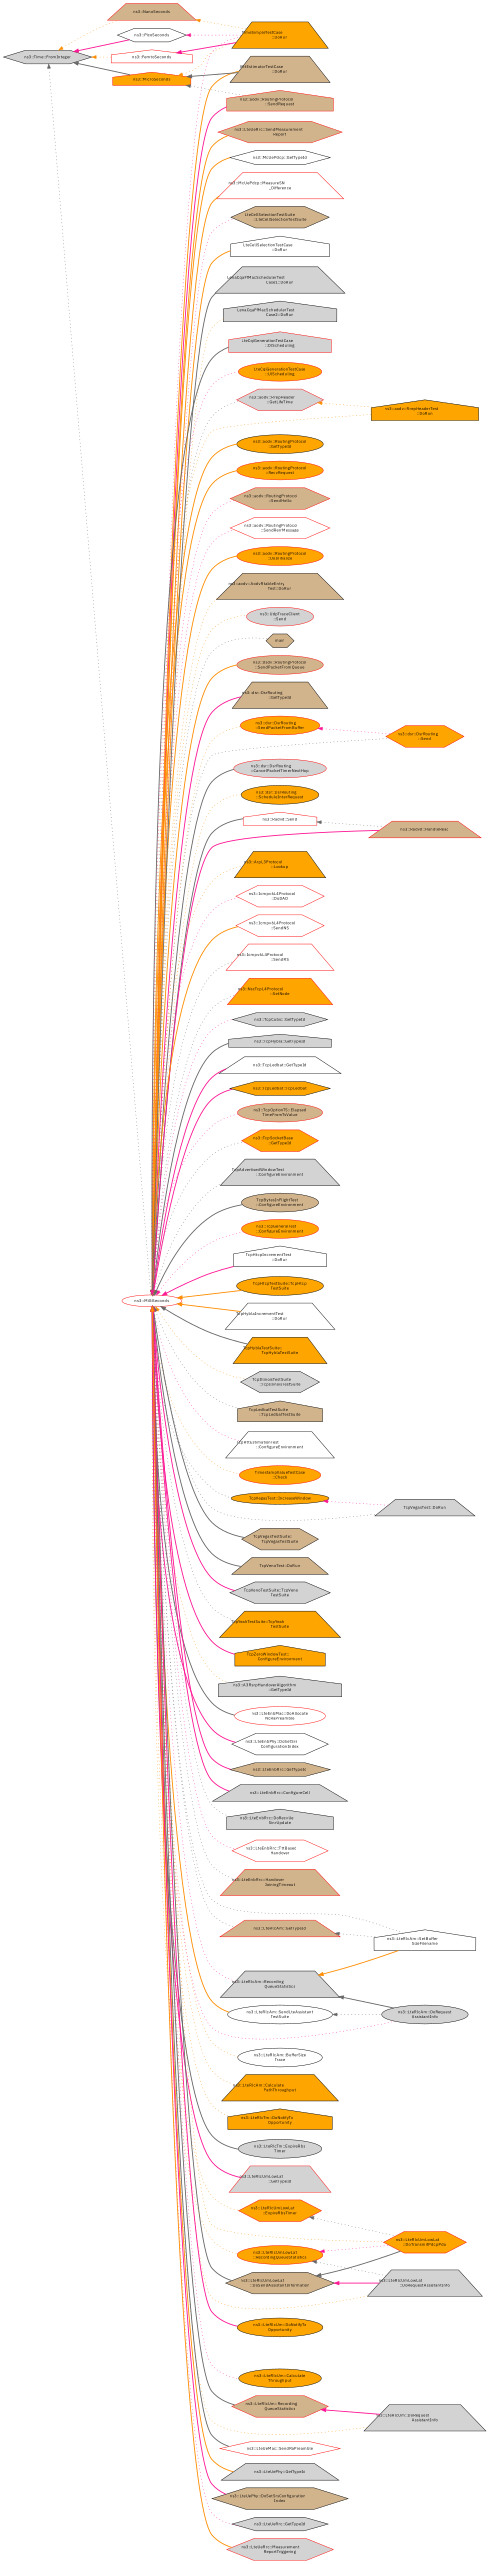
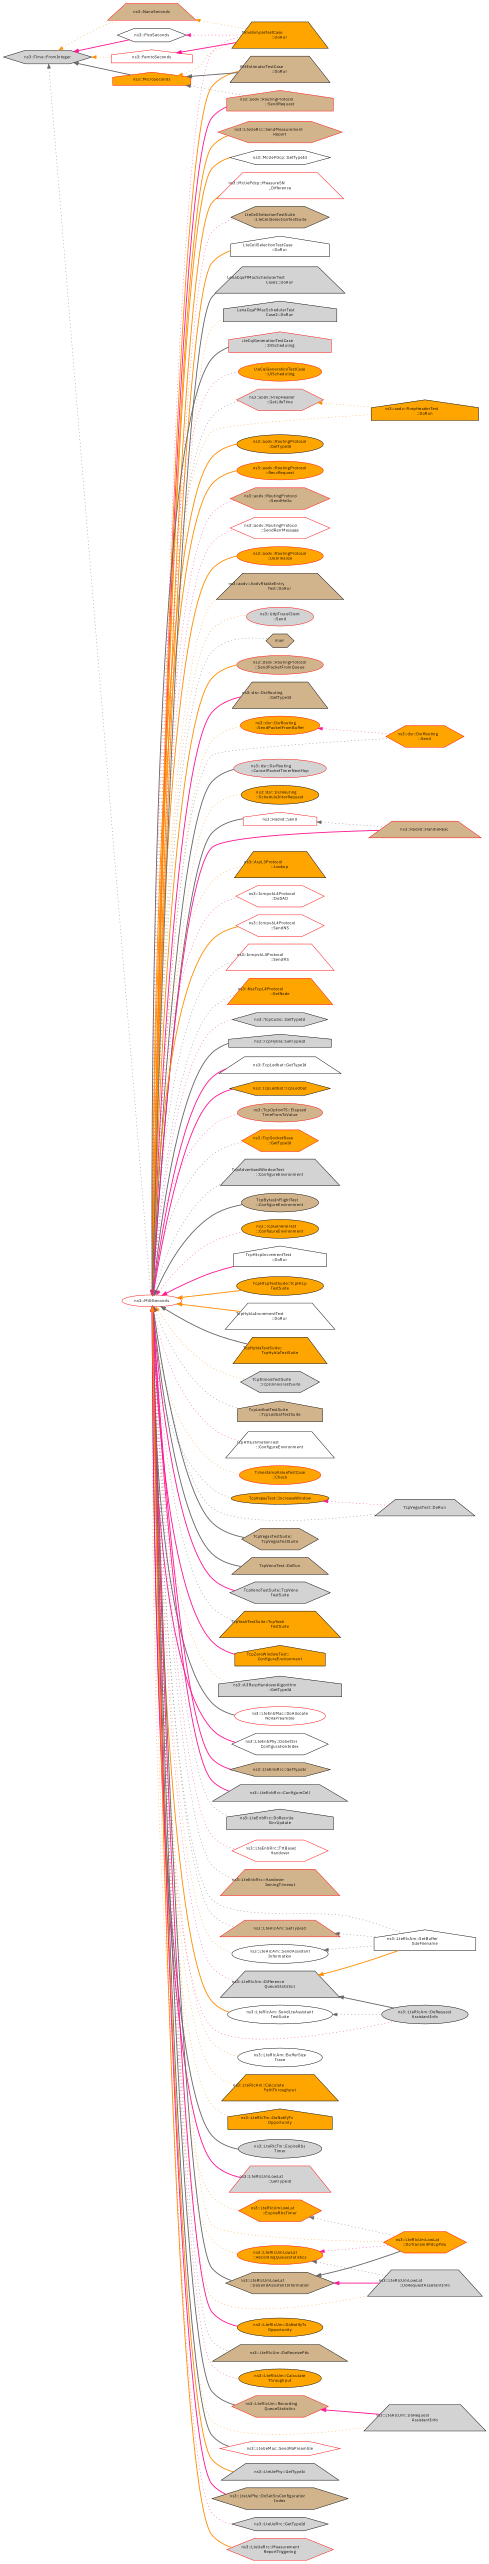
node "ns3::TcpGeneralTest ::ConfigureEnvironment": color red -> black
node "ns3::LteRlcAm::SendAssistant Information": added
node "ns3::LteRlcAm::Recording QueueStatistics": label "ns3::LteRlcAm::Recording QueueStatistics" -> "ns3::LteRlcAm::Difference QueueStatistics"
node "ns3::LteRlcUm::DoReceivePdu": added
